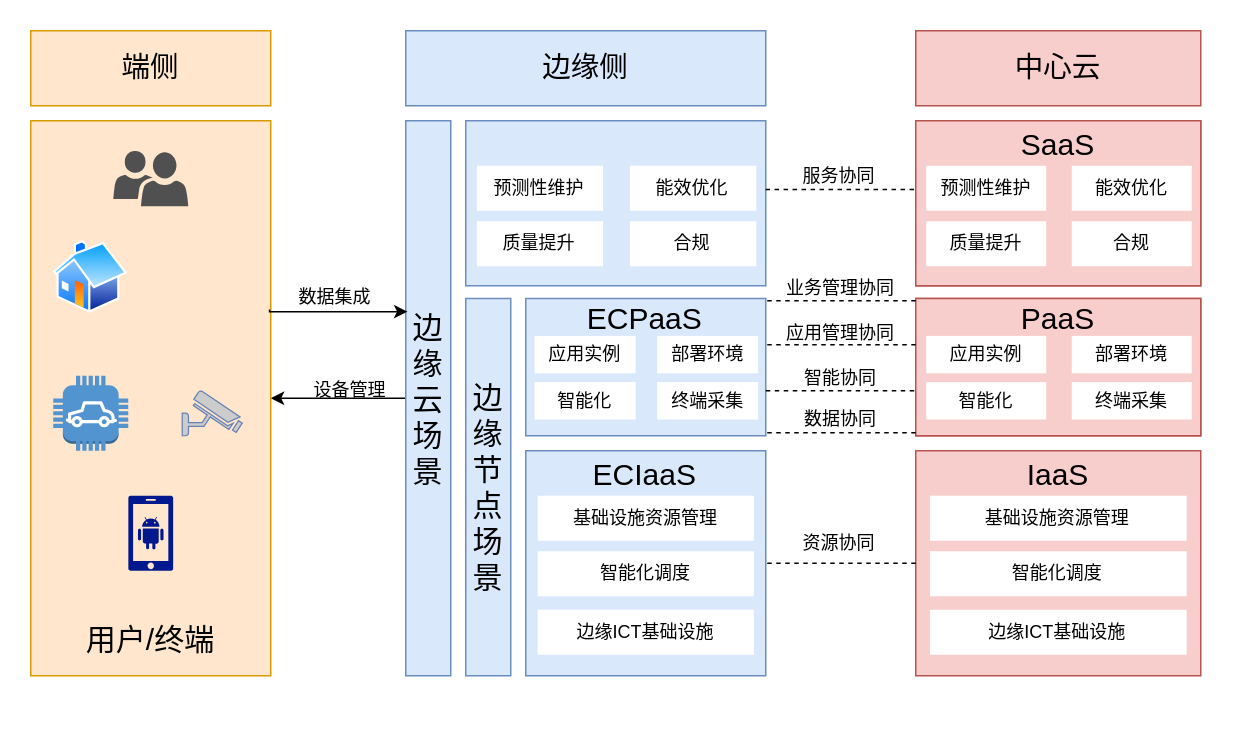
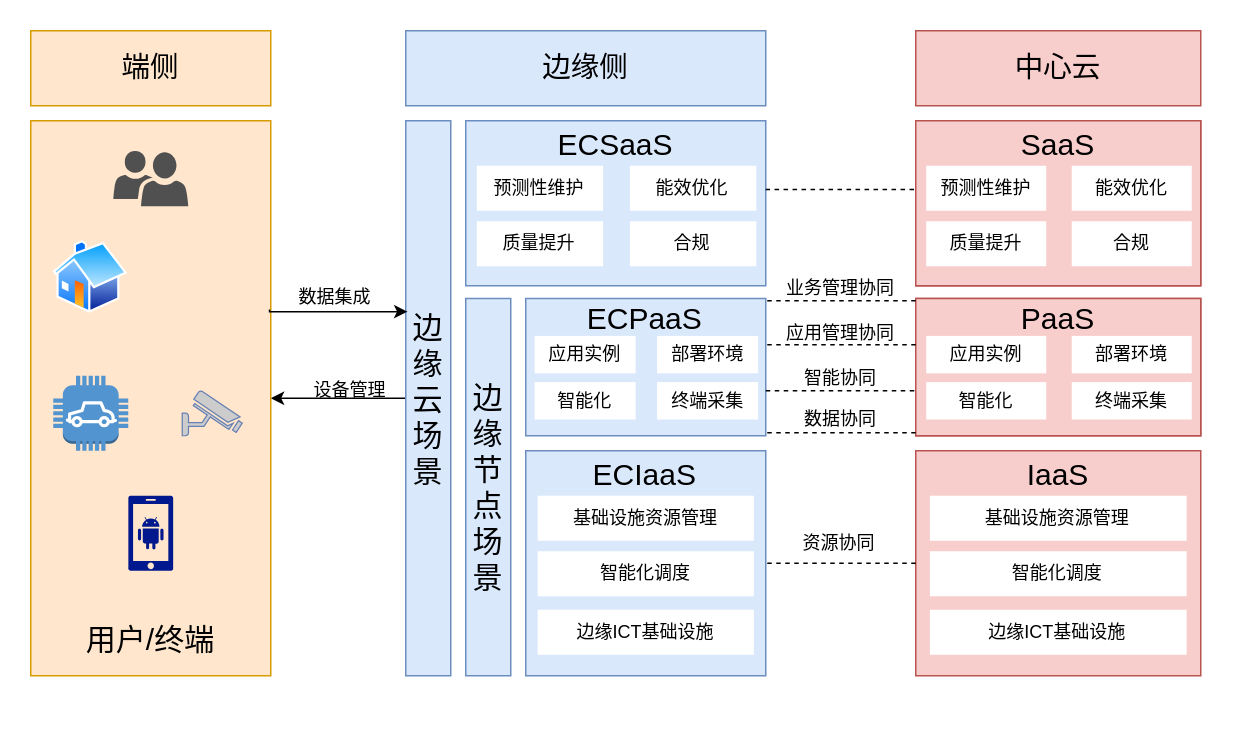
node "ECSaaS": added
node "服务协同": removed
